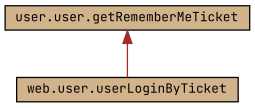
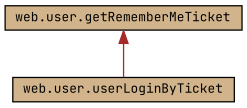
node "user.user.getRememberMeTicket": label "user.user.getRememberMeTicket" -> "web.user.getRememberMeTicket"
